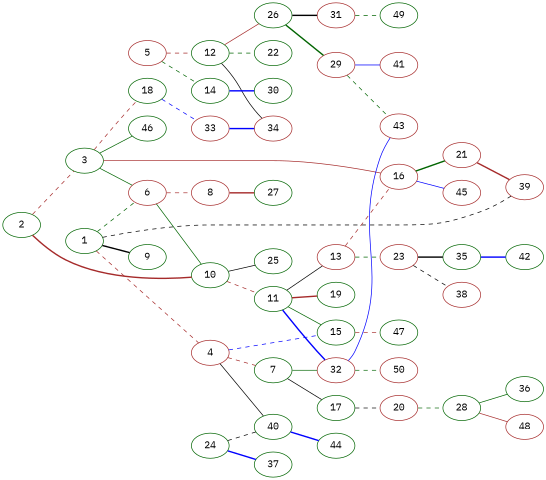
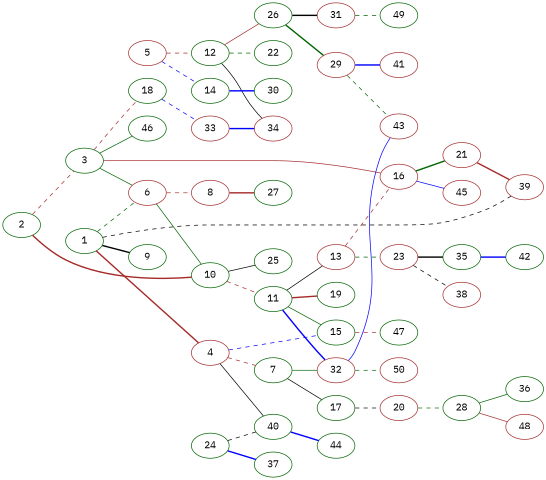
edge "29" -- "41": style solid -> bold
edge "5" -- "14": color darkgreen -> blue
edge "1" -- "4": style dashed -> bold
